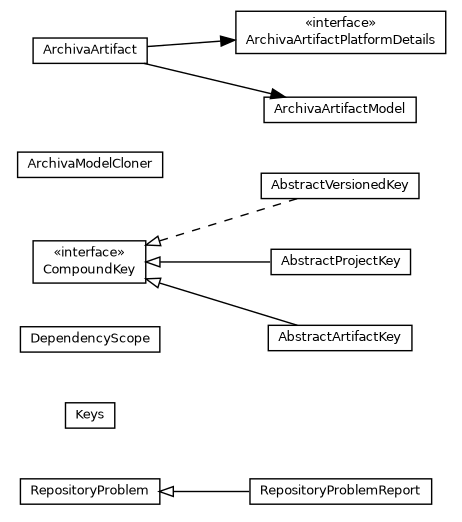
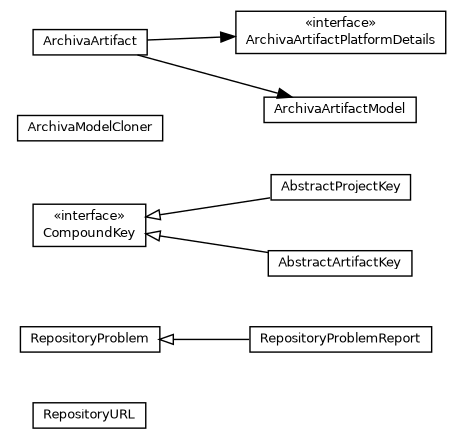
node "AbstractVersionedKey": removed
node "DependencyScope": removed
node "Keys": removed
node "RepositoryURL": added
